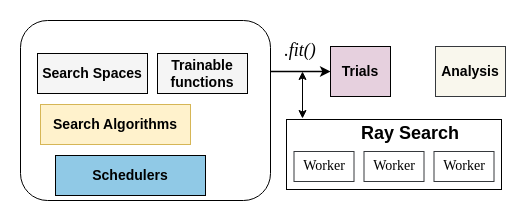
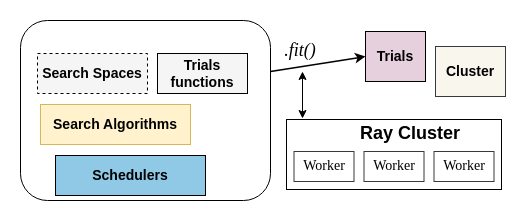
node "Trials": moved (361, 72) -> (396, 57)
node "Analysis": label "Analysis" -> "Cluster"
node "Search Spaces": style solid -> dashed
node "Trainable functions": label "Trainable functions" -> "Trials functions"
node "Ray Search": label "Ray Search" -> "Ray Cluster"
